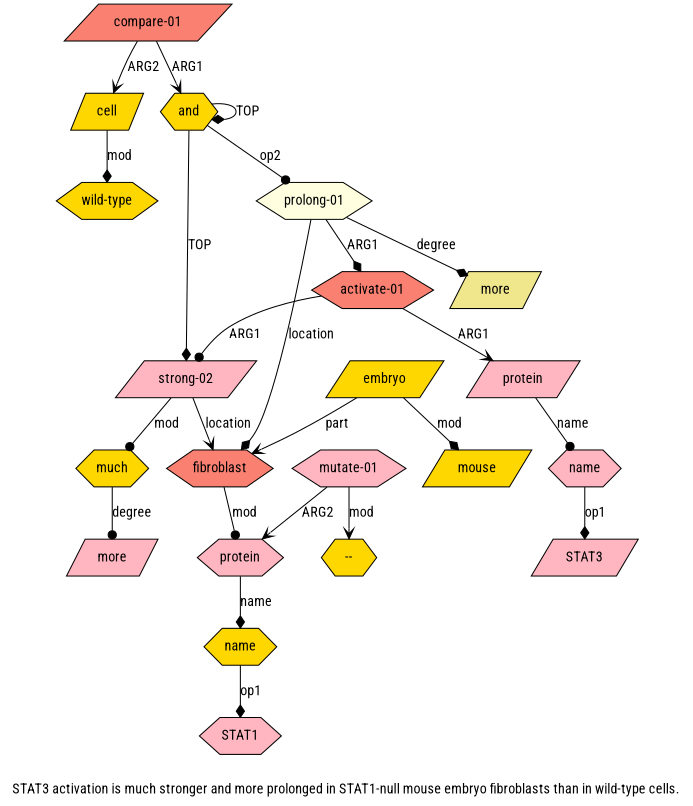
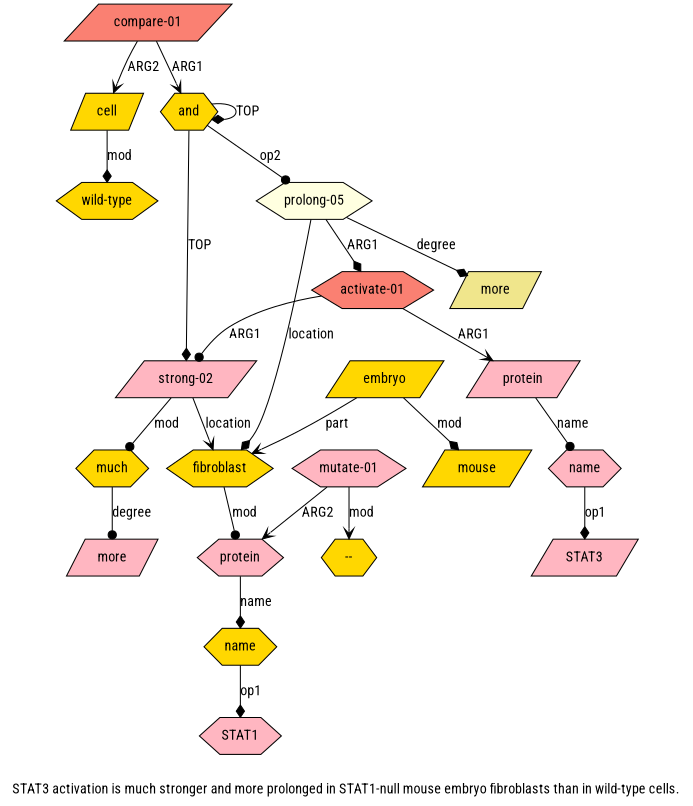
node "prolong-01": label "prolong-01" -> "prolong-05"
node "fibroblast": fillcolor salmon -> gold
